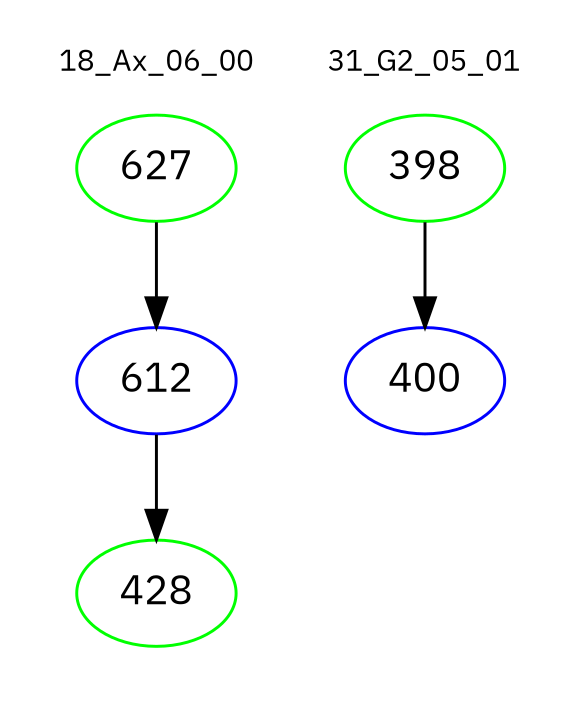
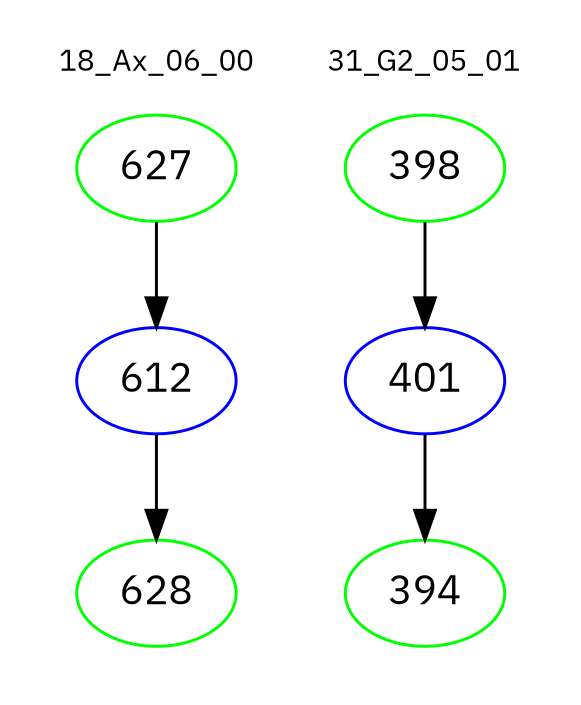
node "400": label "400" -> "401"
node "428": label "428" -> "628"
node "394": added
